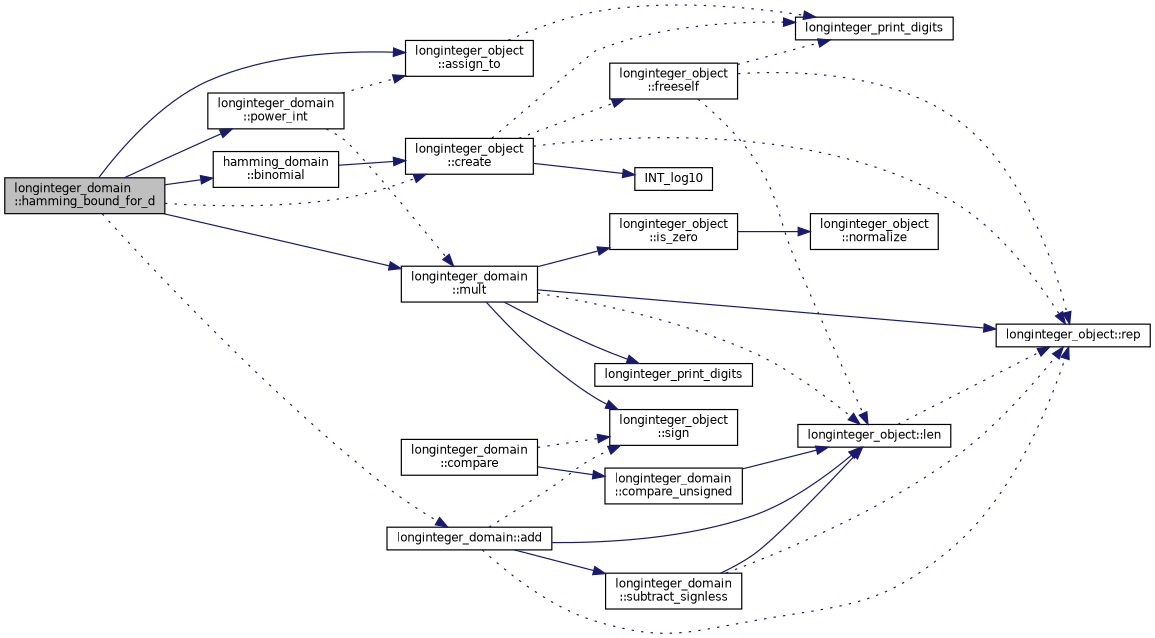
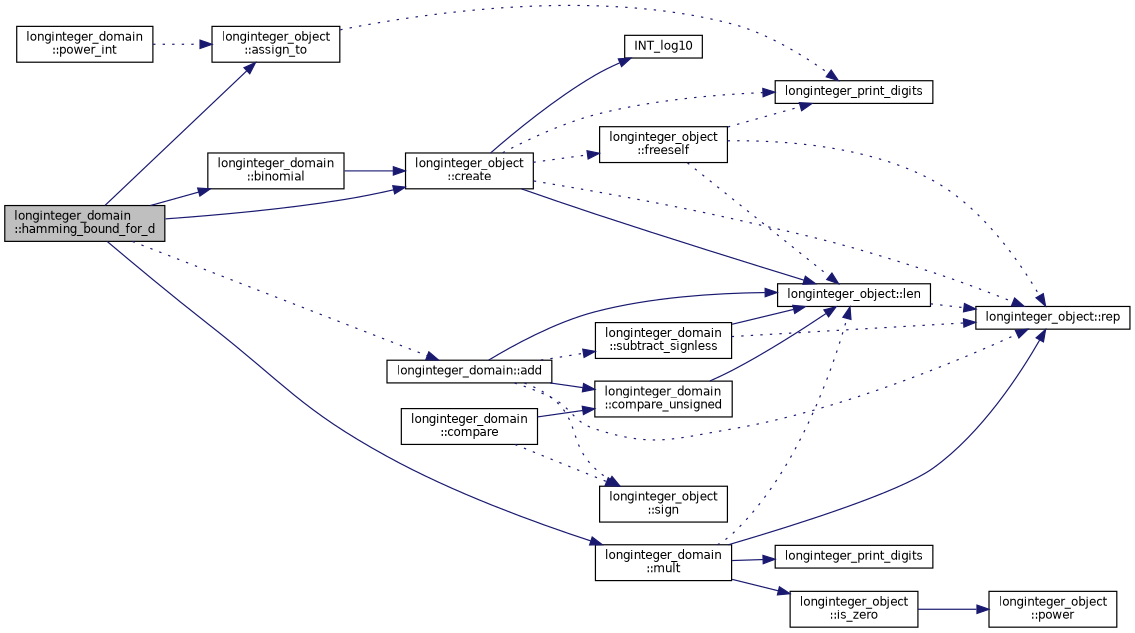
edge "longinteger_domain ::hamming_bound_for_d" -> "longinteger_domain ::power_int": removed
node "hamming_domain ::binomial": label "hamming_domain ::binomial" -> "longinteger_domain ::binomial"
edge "longinteger_domain ::power_int" -> "longinteger_domain ::mult": removed
edge "longinteger_domain ::hamming_bound_for_d" -> "longinteger_object ::create": style dotted -> solid
node "longinteger_object ::normalize": label "longinteger_object ::normalize" -> "longinteger_object ::power"
edge "longinteger_object ::create" -> "longinteger_object::len": added
edge "longinteger_domain ::mult" -> "longinteger_object ::sign": removed
edge "longinteger_domain::add" -> "longinteger_domain ::compare_unsigned": added
edge "longinteger_domain::add" -> "longinteger_domain ::subtract_signless": style solid -> dotted
